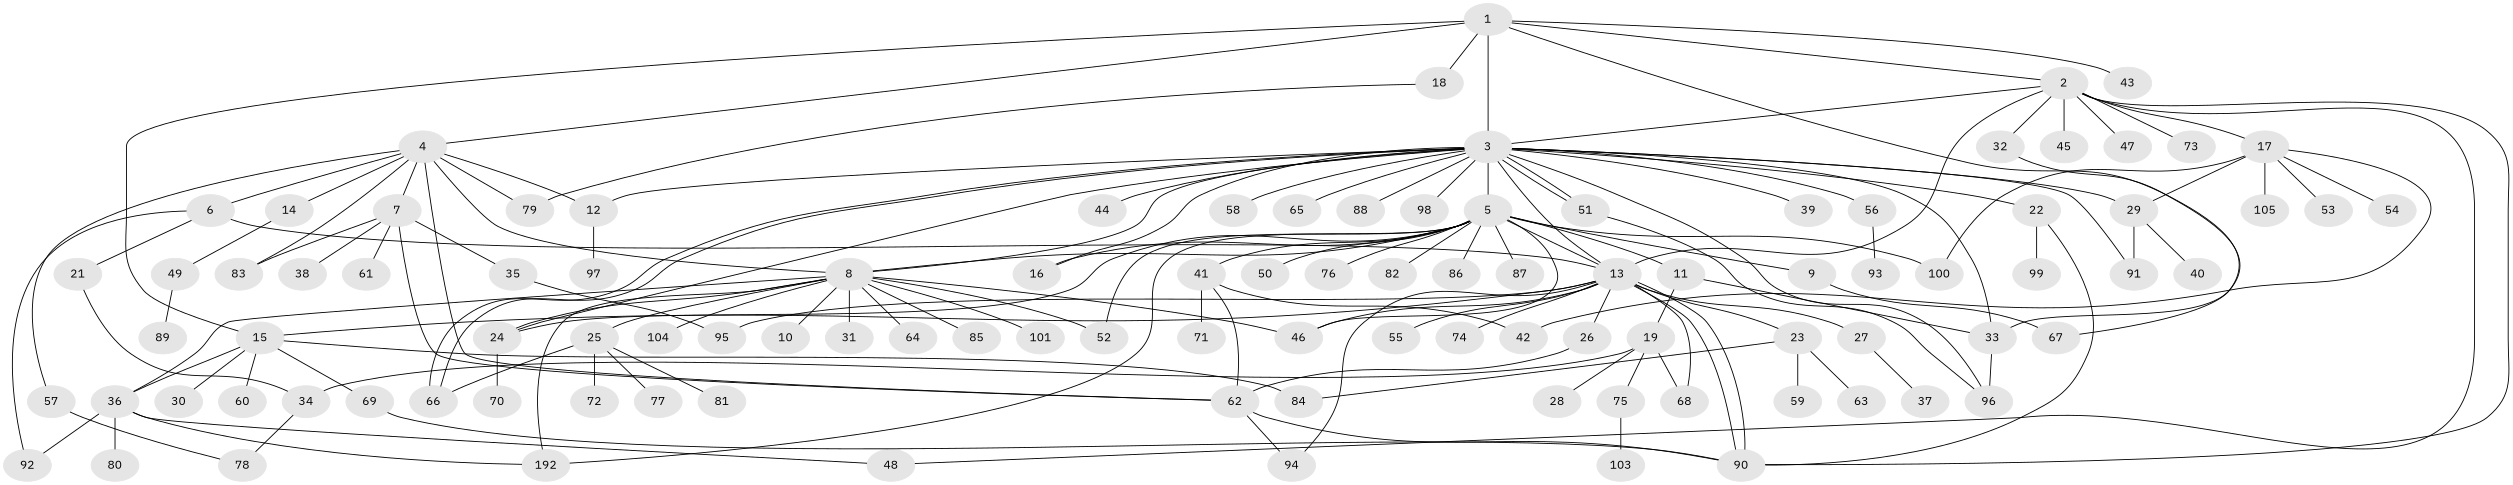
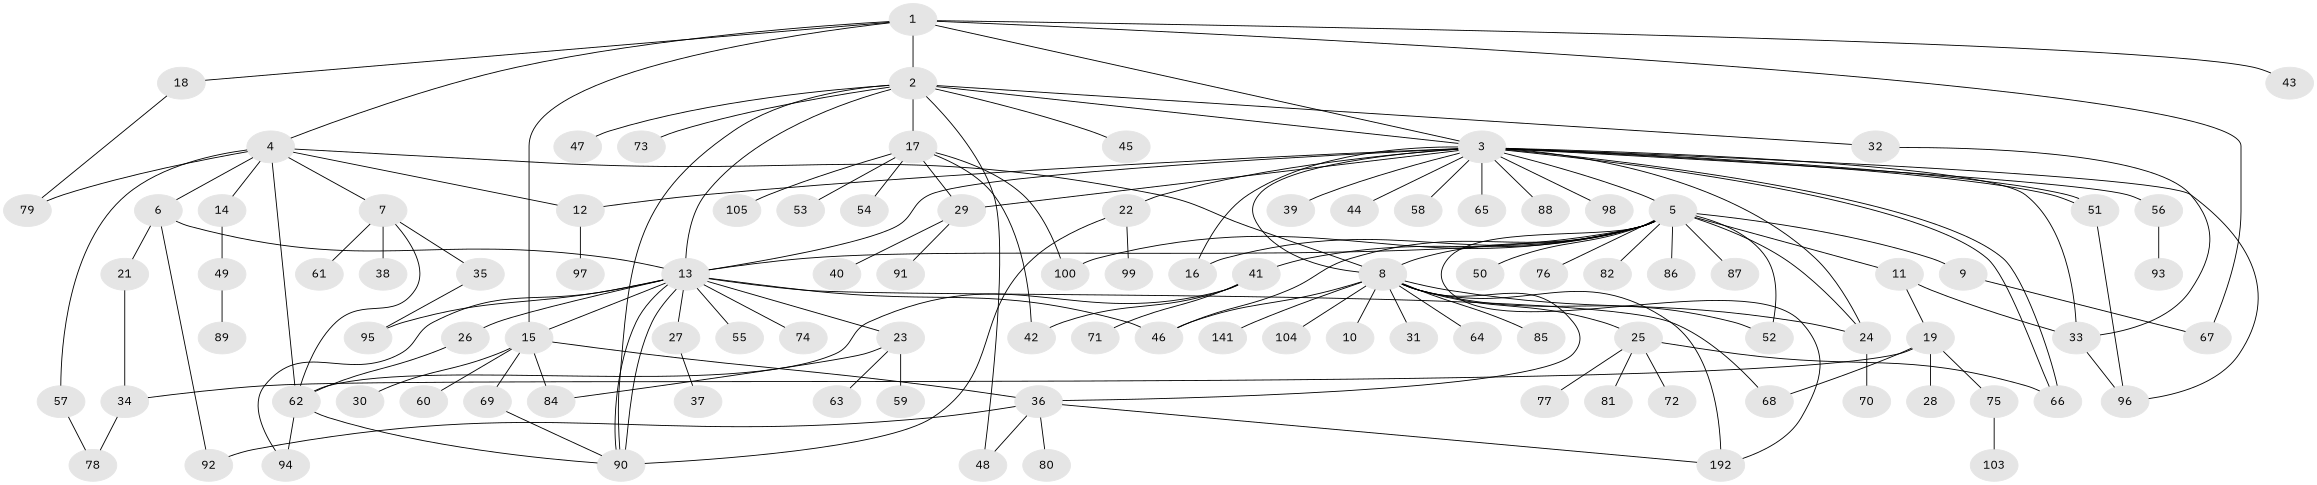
edge "3" -- "91": removed
node "83": removed
node "101": label "101" -> "141"
